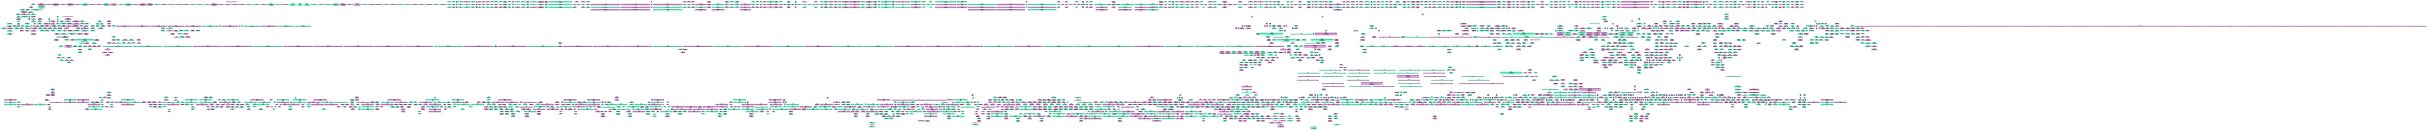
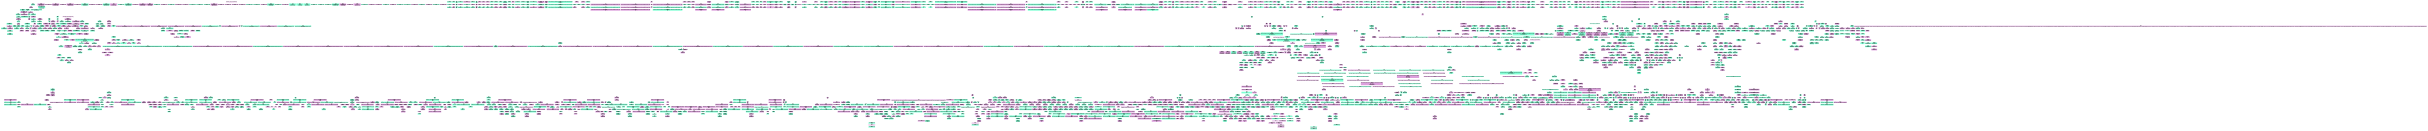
node "CE0x601c2c0": removed
node "CE0x40ecec0": fillcolor plum -> aquamarine
node "CE0x60e3d30": added
